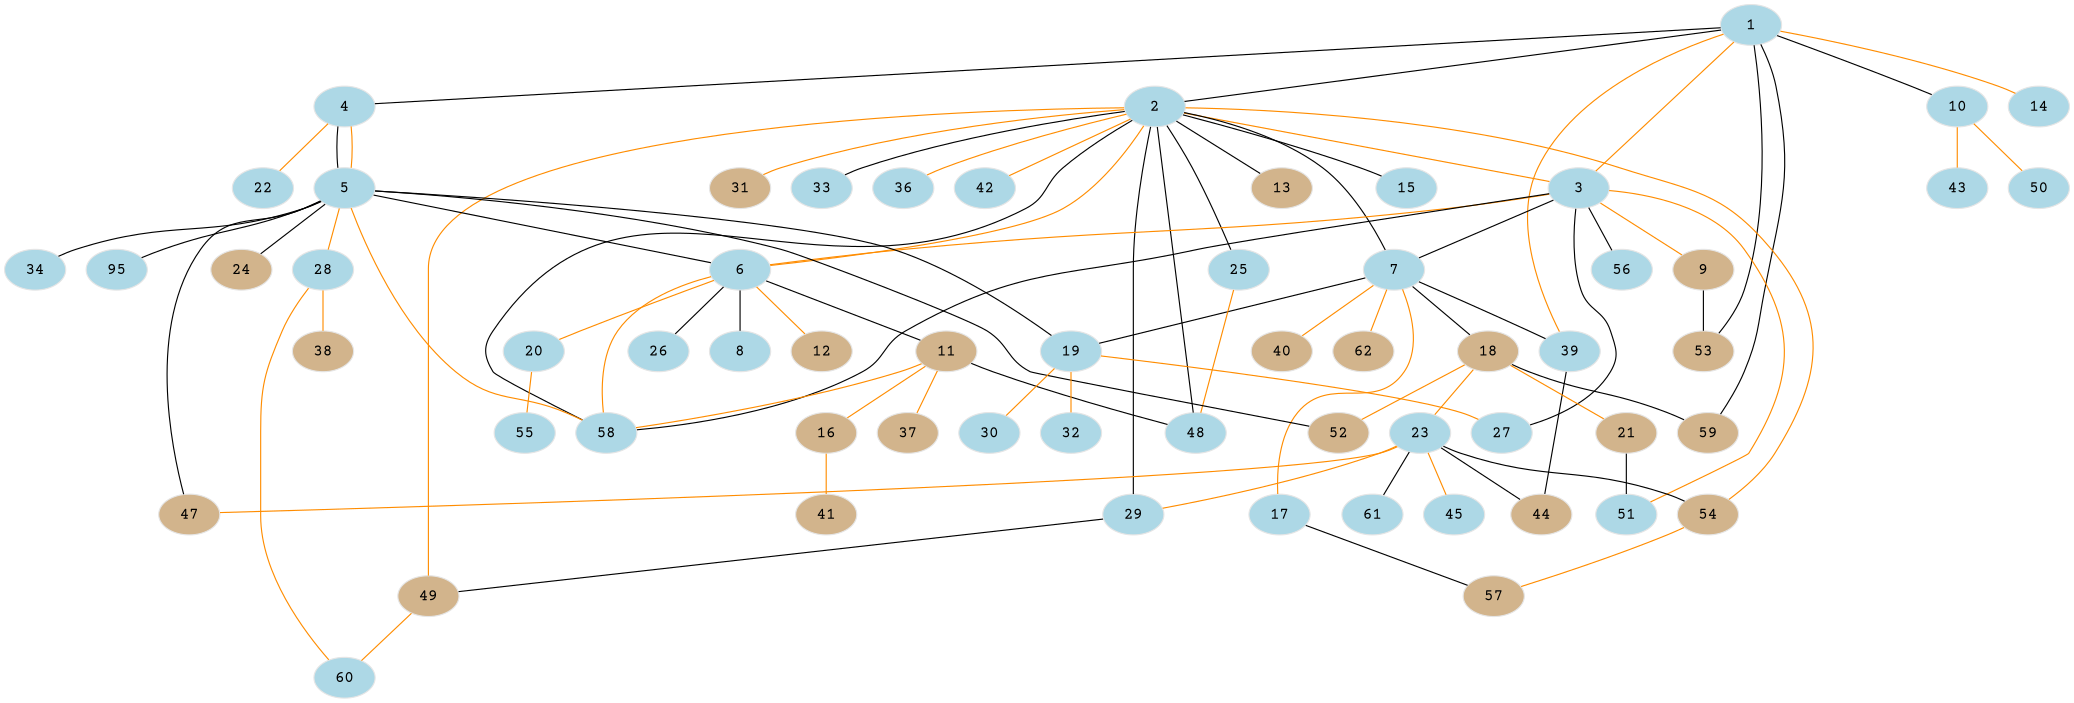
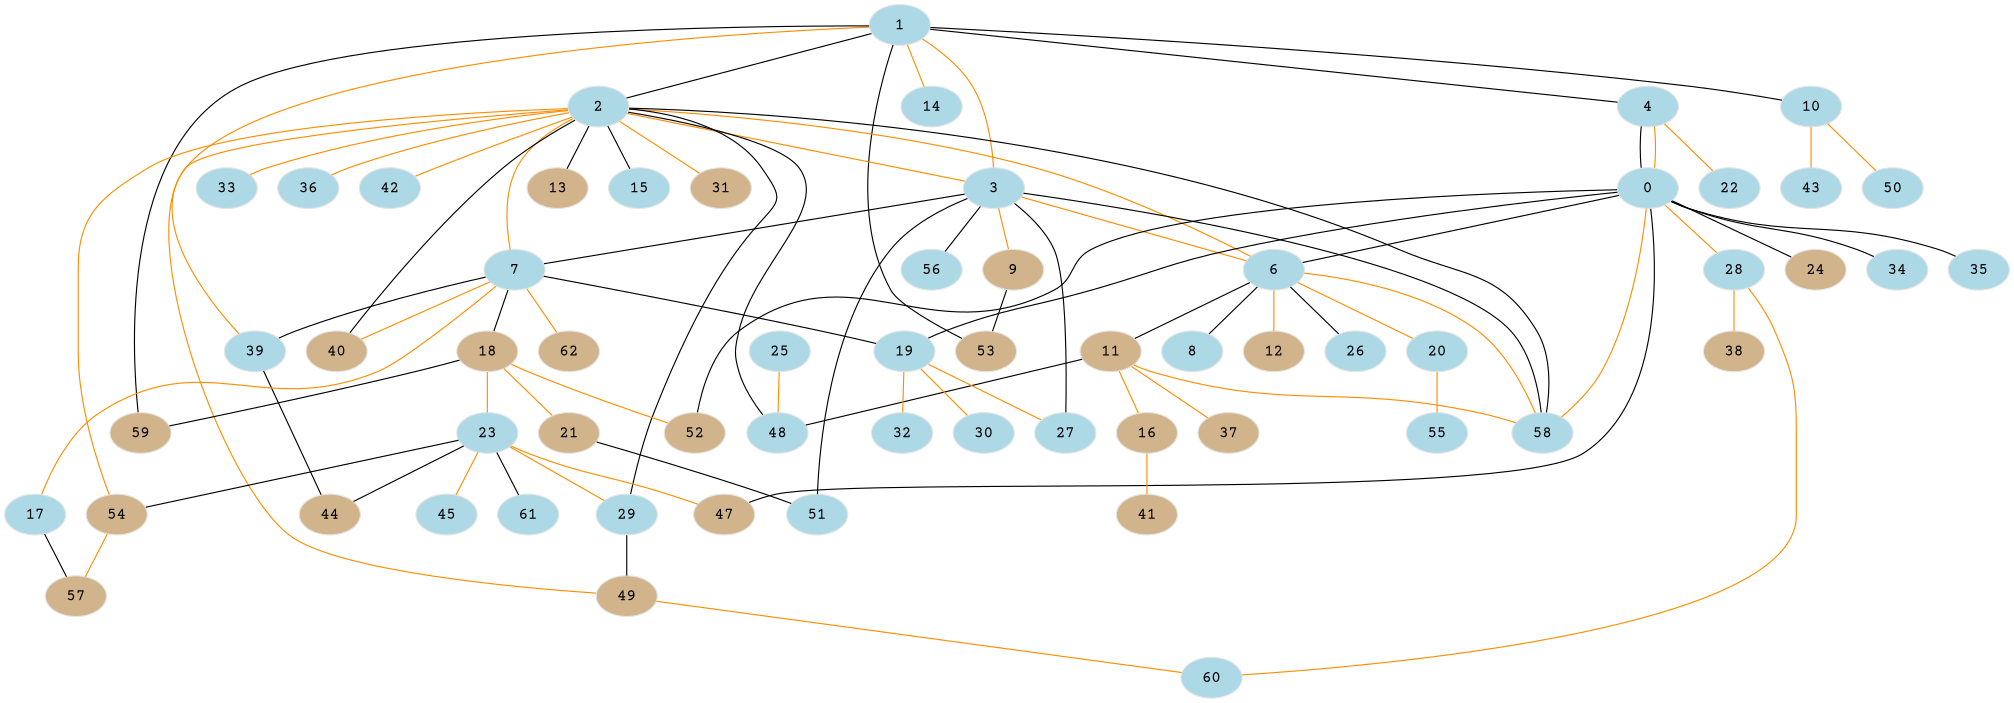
edge "2" -- "33": color black -> darkorange
edge "2" -- "7": color black -> darkorange
edge "2" -- "25": now "2" -- "40"
node "5": label "5" -> "0"
node "95": label "95" -> "35"
edge "3" -- "51": color darkorange -> black
